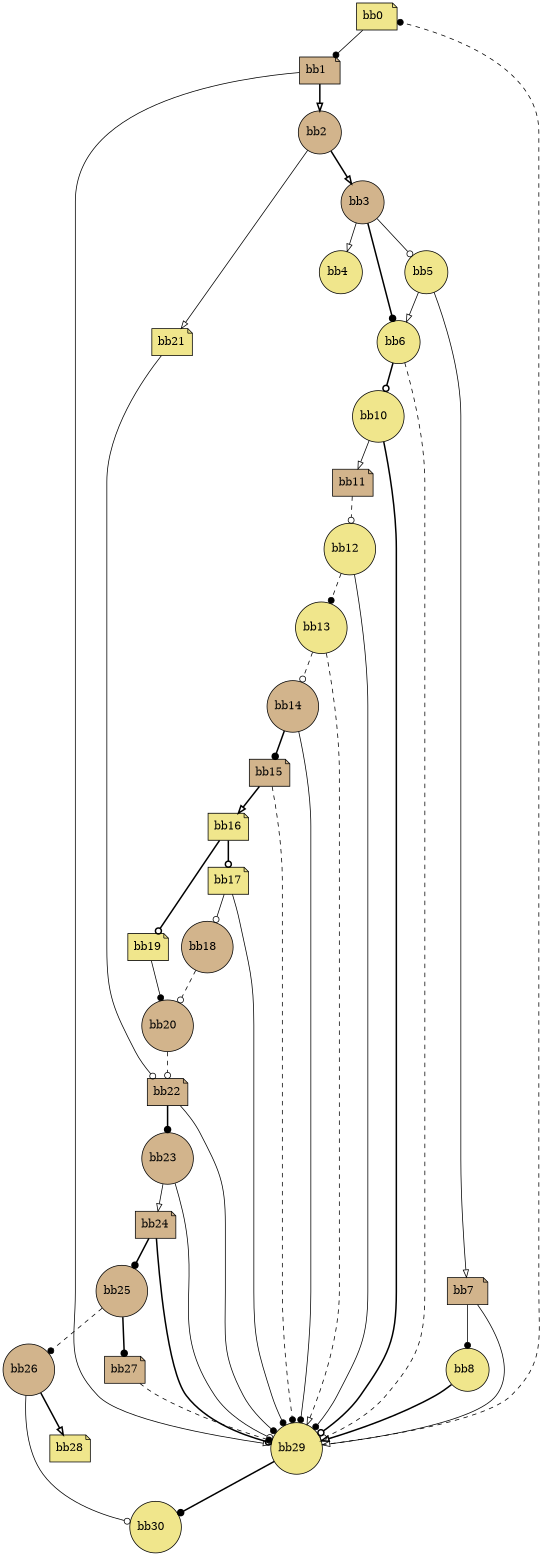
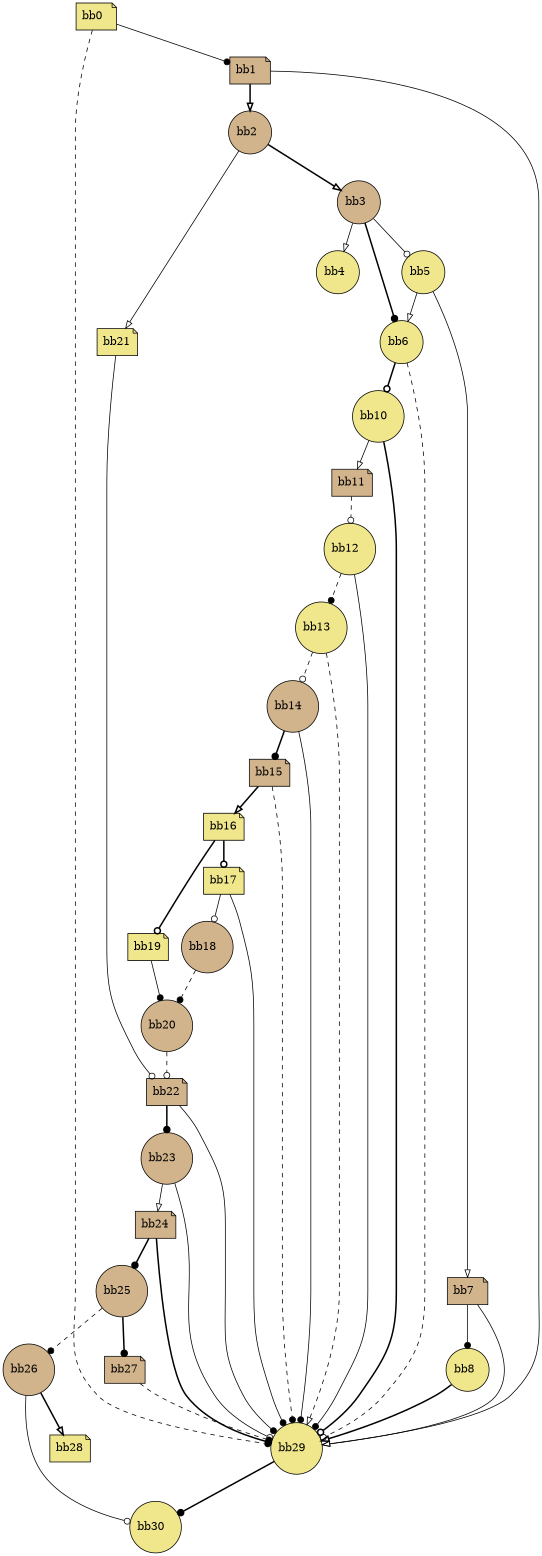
edge "bb29" -> "bb0": reversed
edge "bb18" -> "bb20": arrowhead odot -> dot
